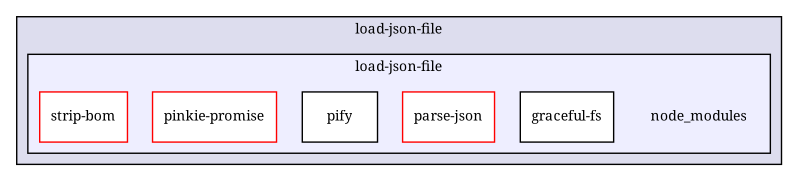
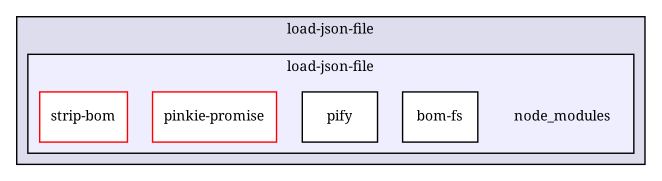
node "parse-json": removed
node "graceful-fs": label "graceful-fs" -> "bom-fs"
